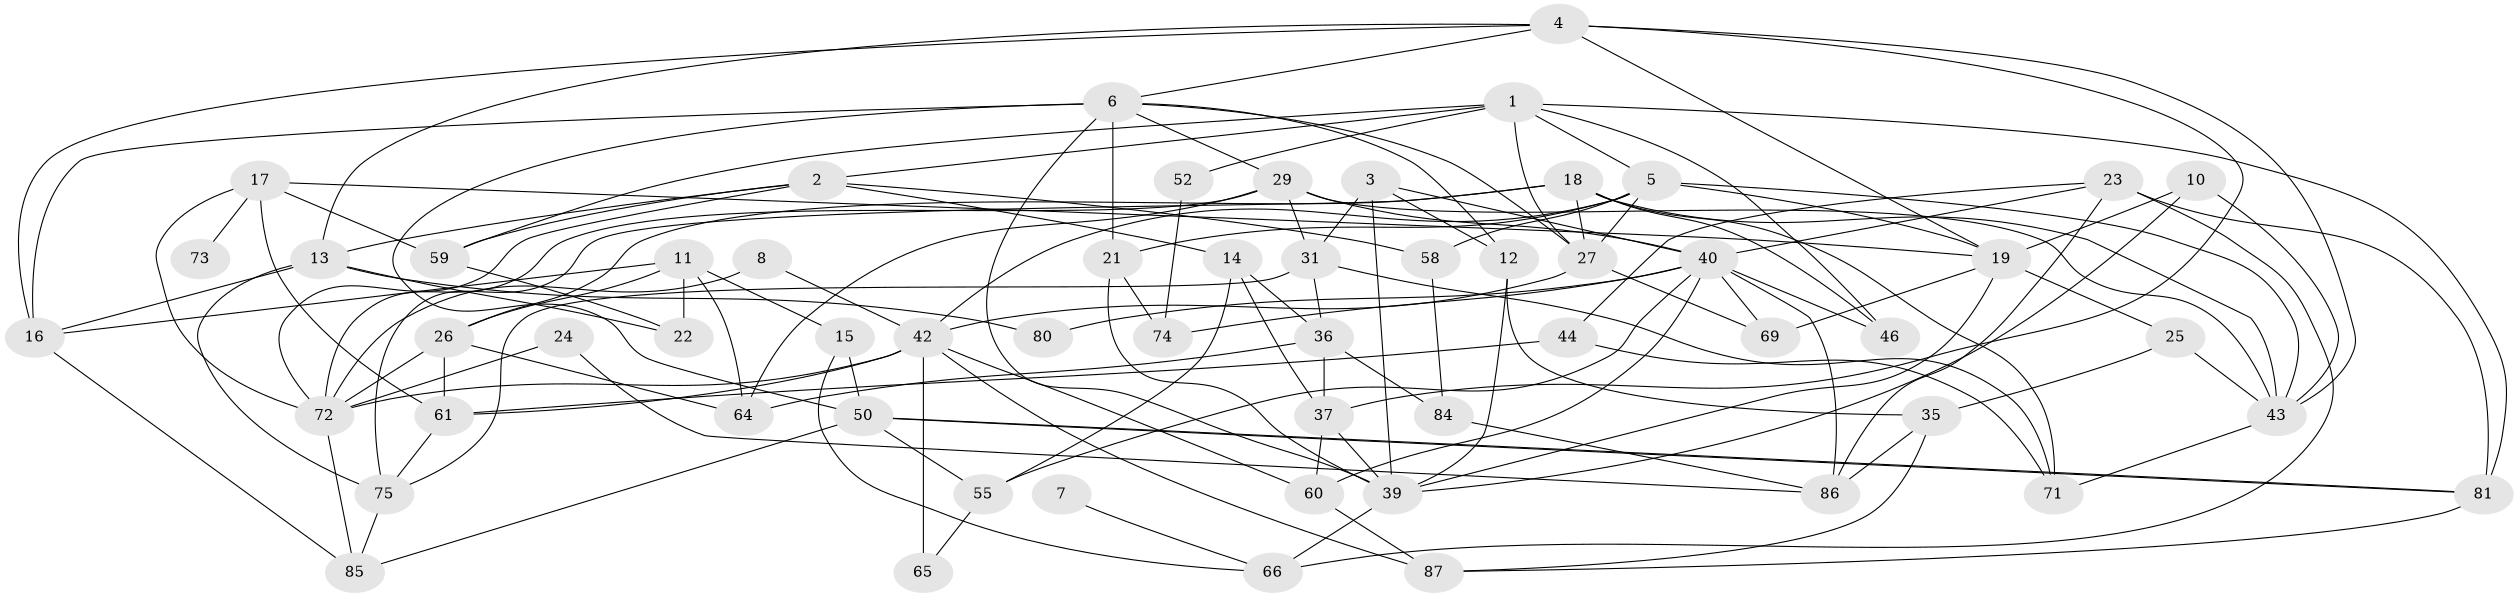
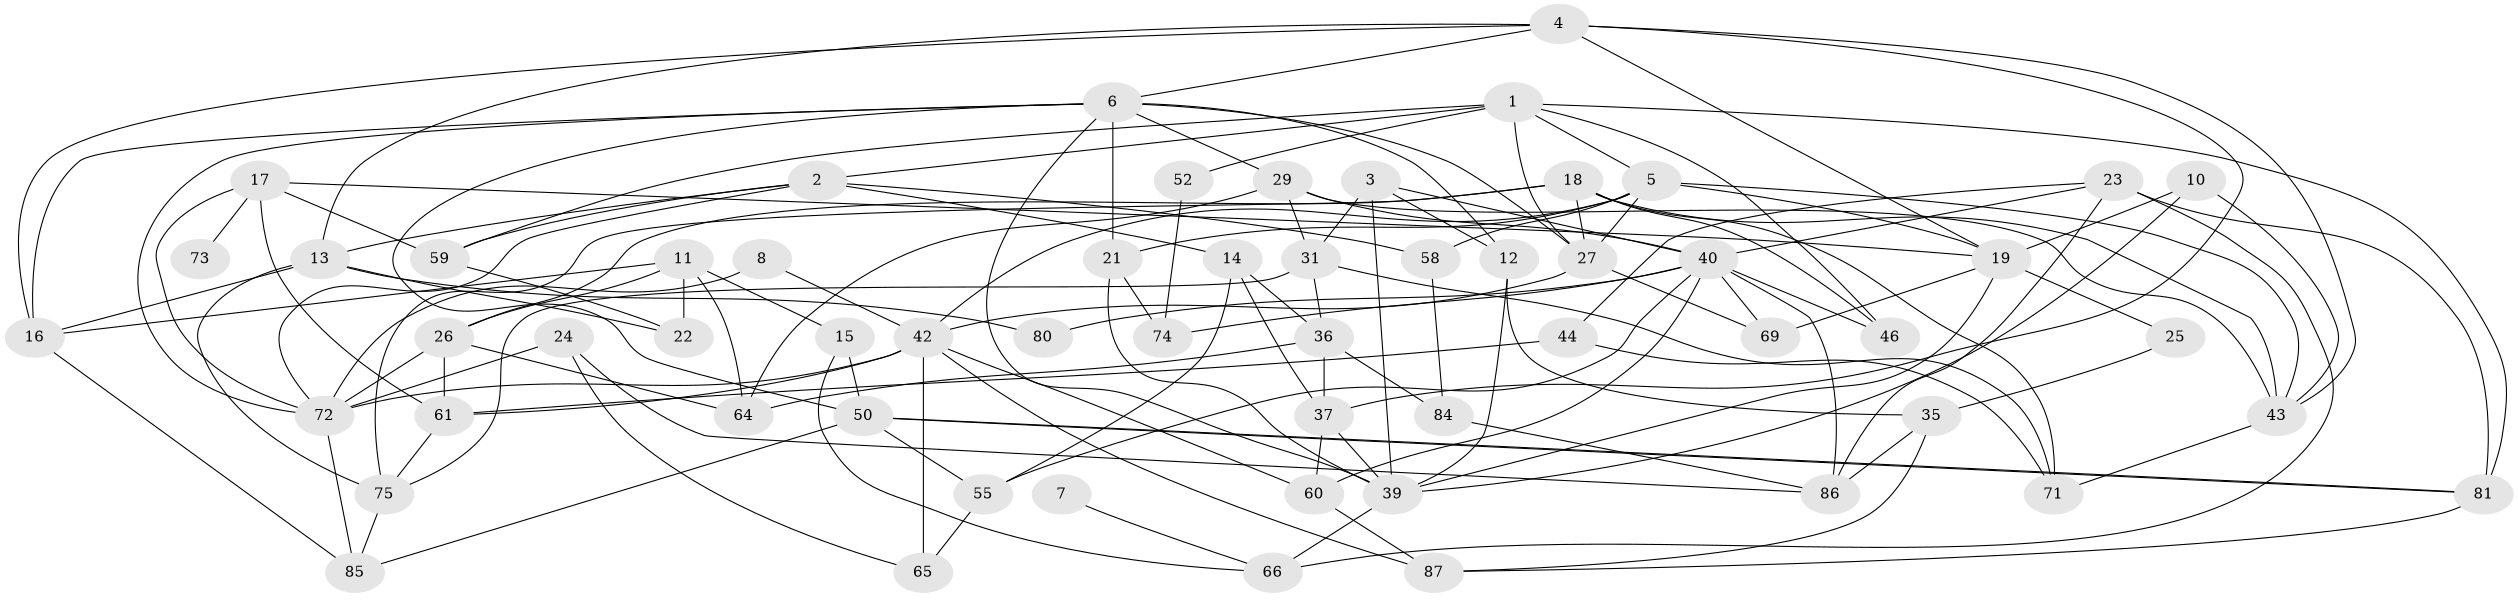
edge "29" -- "72": now "6" -- "72"
edge "25" -- "43": removed
edge "24" -- "65": added
